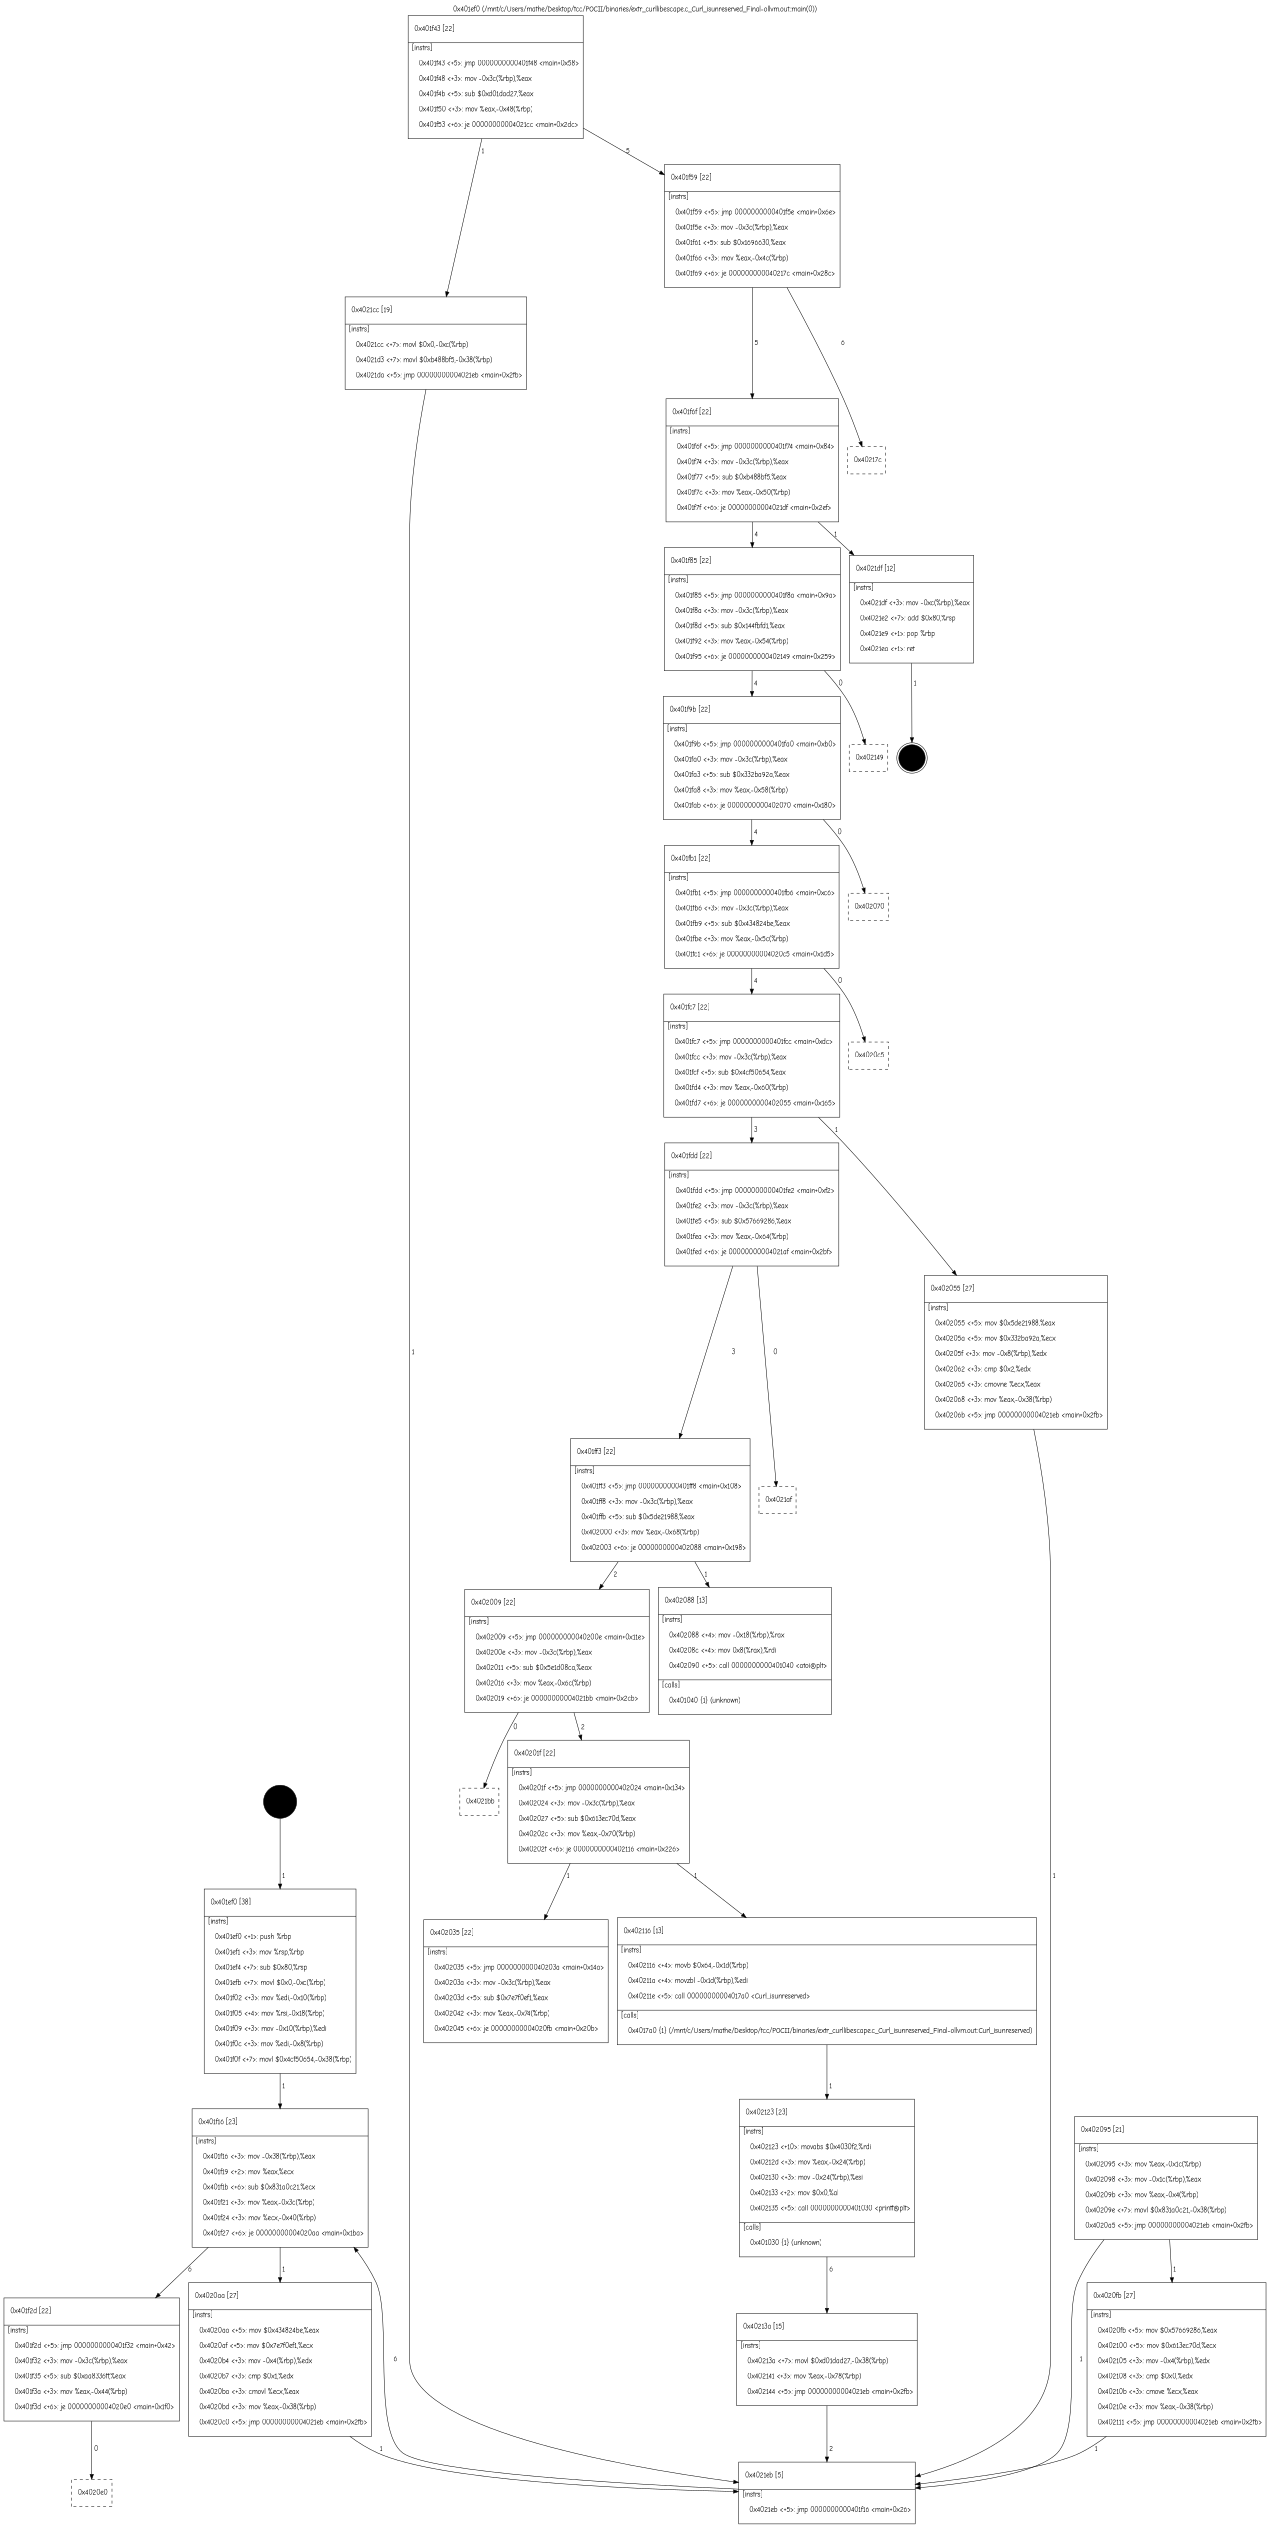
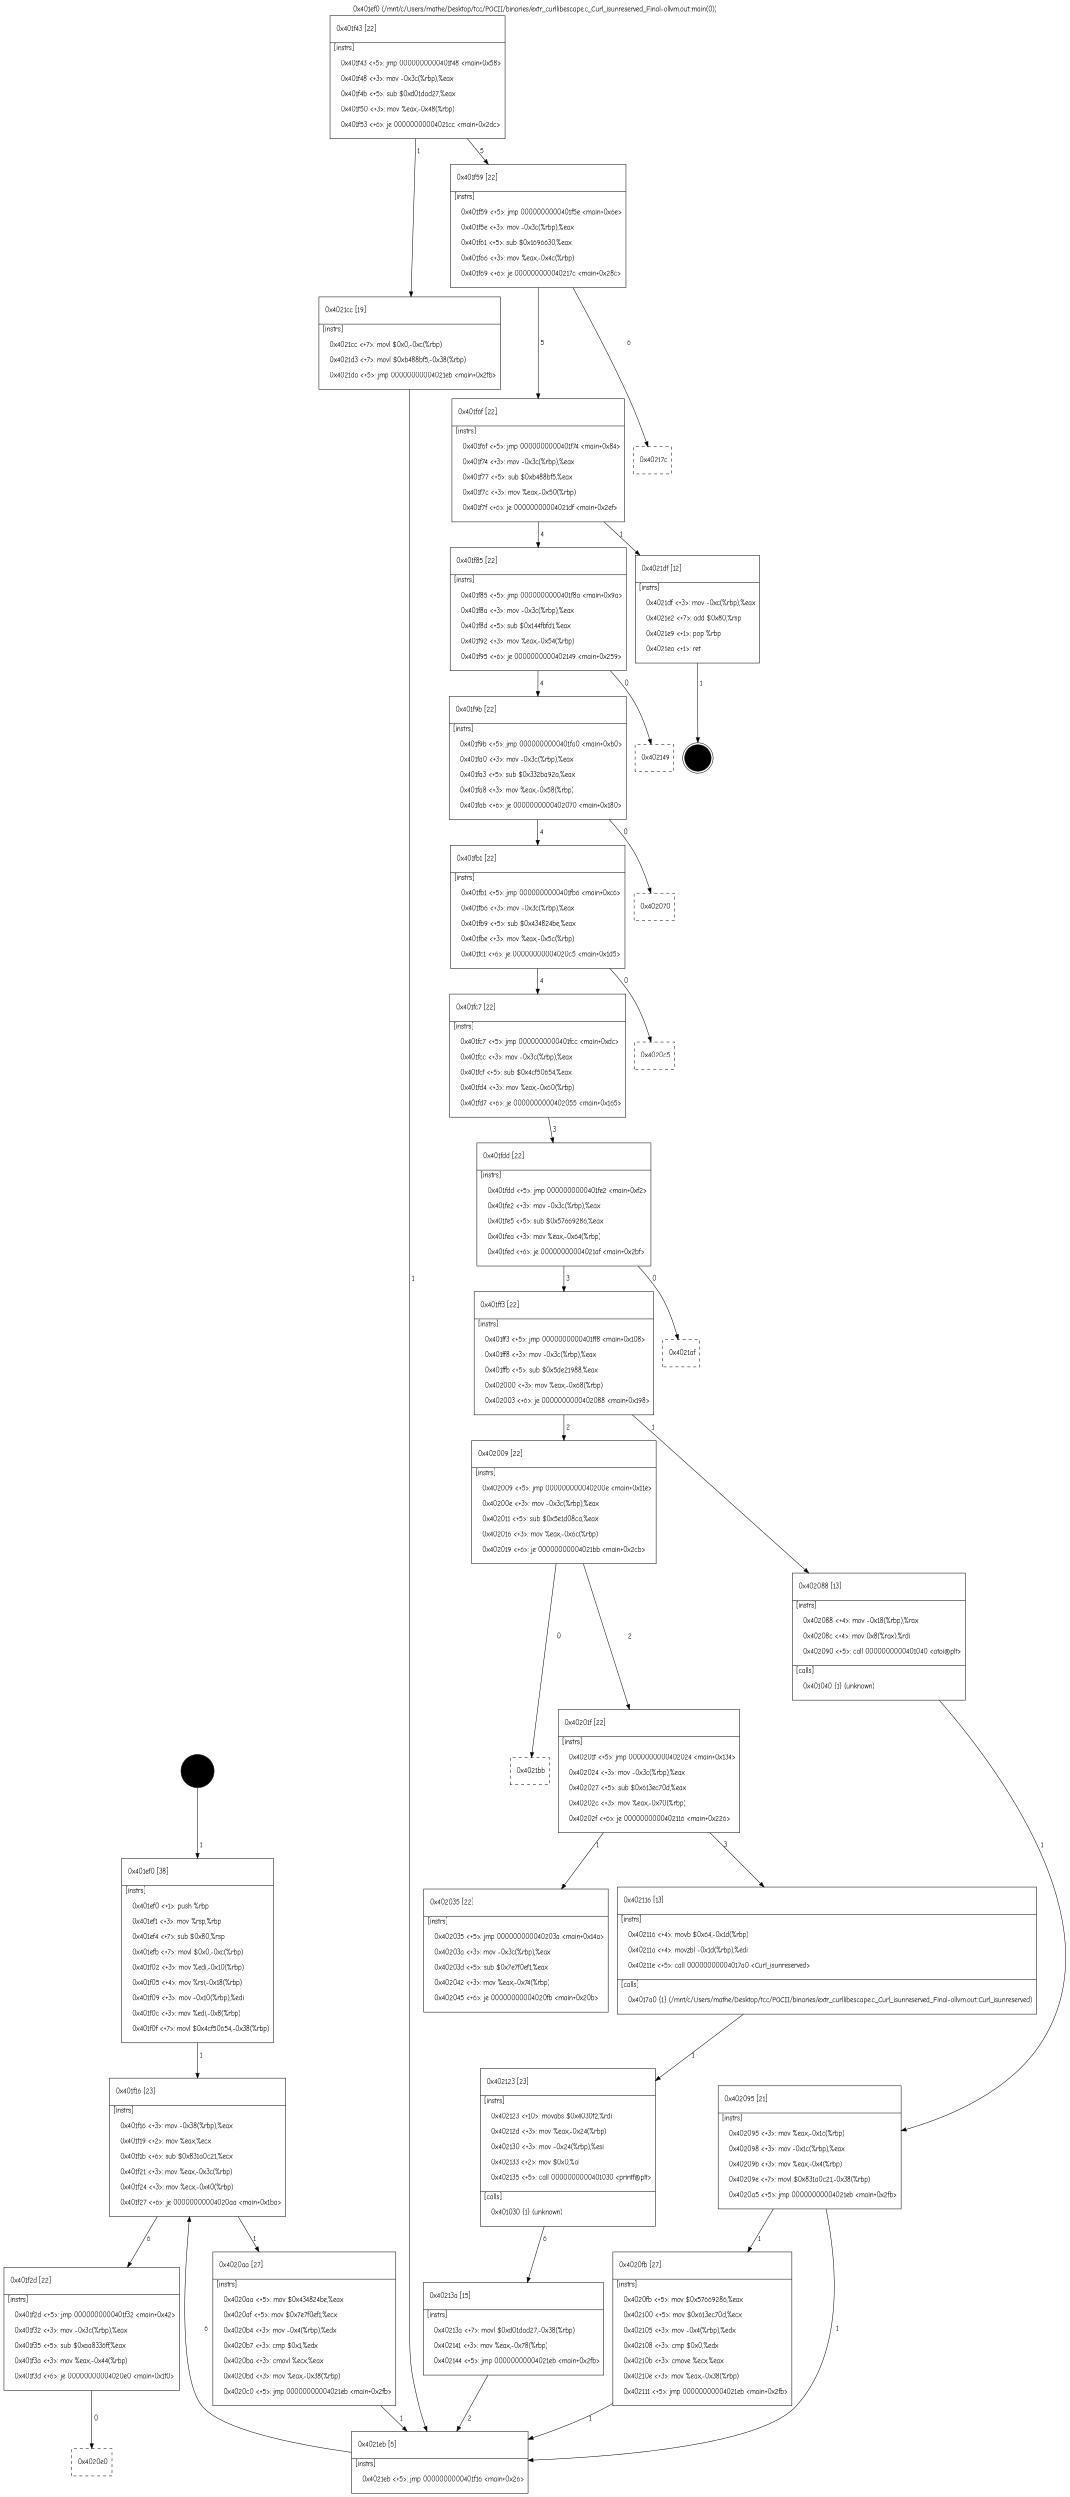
node "0x402055 [27]": removed
edge "0x40201f [22]" -> "0x402116 [13]": label " 1" -> " 3"
edge "0x402088 [13]" -> "0x402095 [21]": added, label "1"
